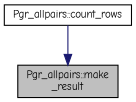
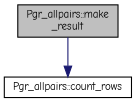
edge "Pgr_allpairs::count_rows" -> "Pgr_allpairs::make _result": reversed
